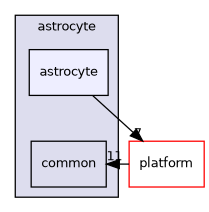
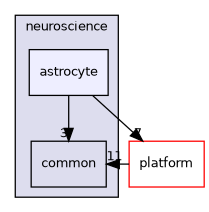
cluster "astrocyte": label "astrocyte" -> "neuroscience"
edge "astrocyte" -> "common": added
